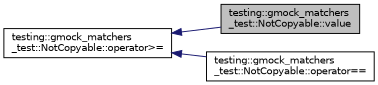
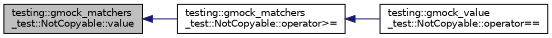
edge "testing::gmock_matchers _test::NotCopyable::value" -> "testing::gmock_matchers _test::NotCopyable::operator>=": reversed
node "testing::gmock_matchers _test::NotCopyable::operator==": label "testing::gmock_matchers _test::NotCopyable::operator==" -> "testing::gmock_value _test::NotCopyable::operator=="
